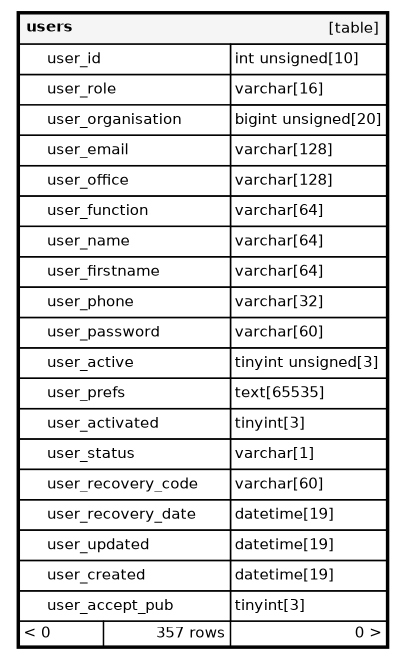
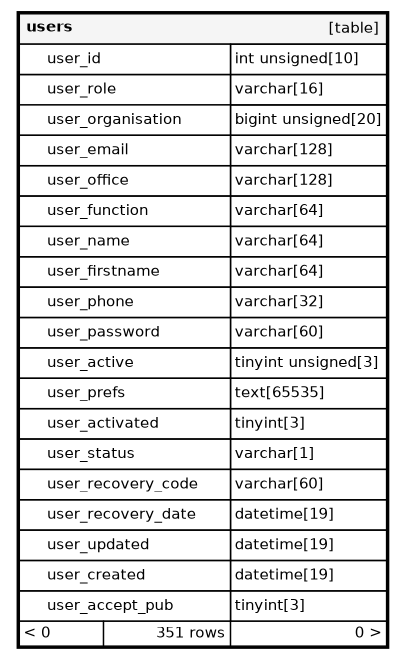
node "users": text "357 rows" -> "351 rows"
